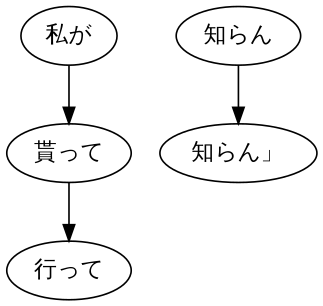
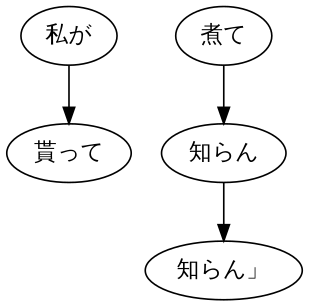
node "煮て": added
node "行って": removed
